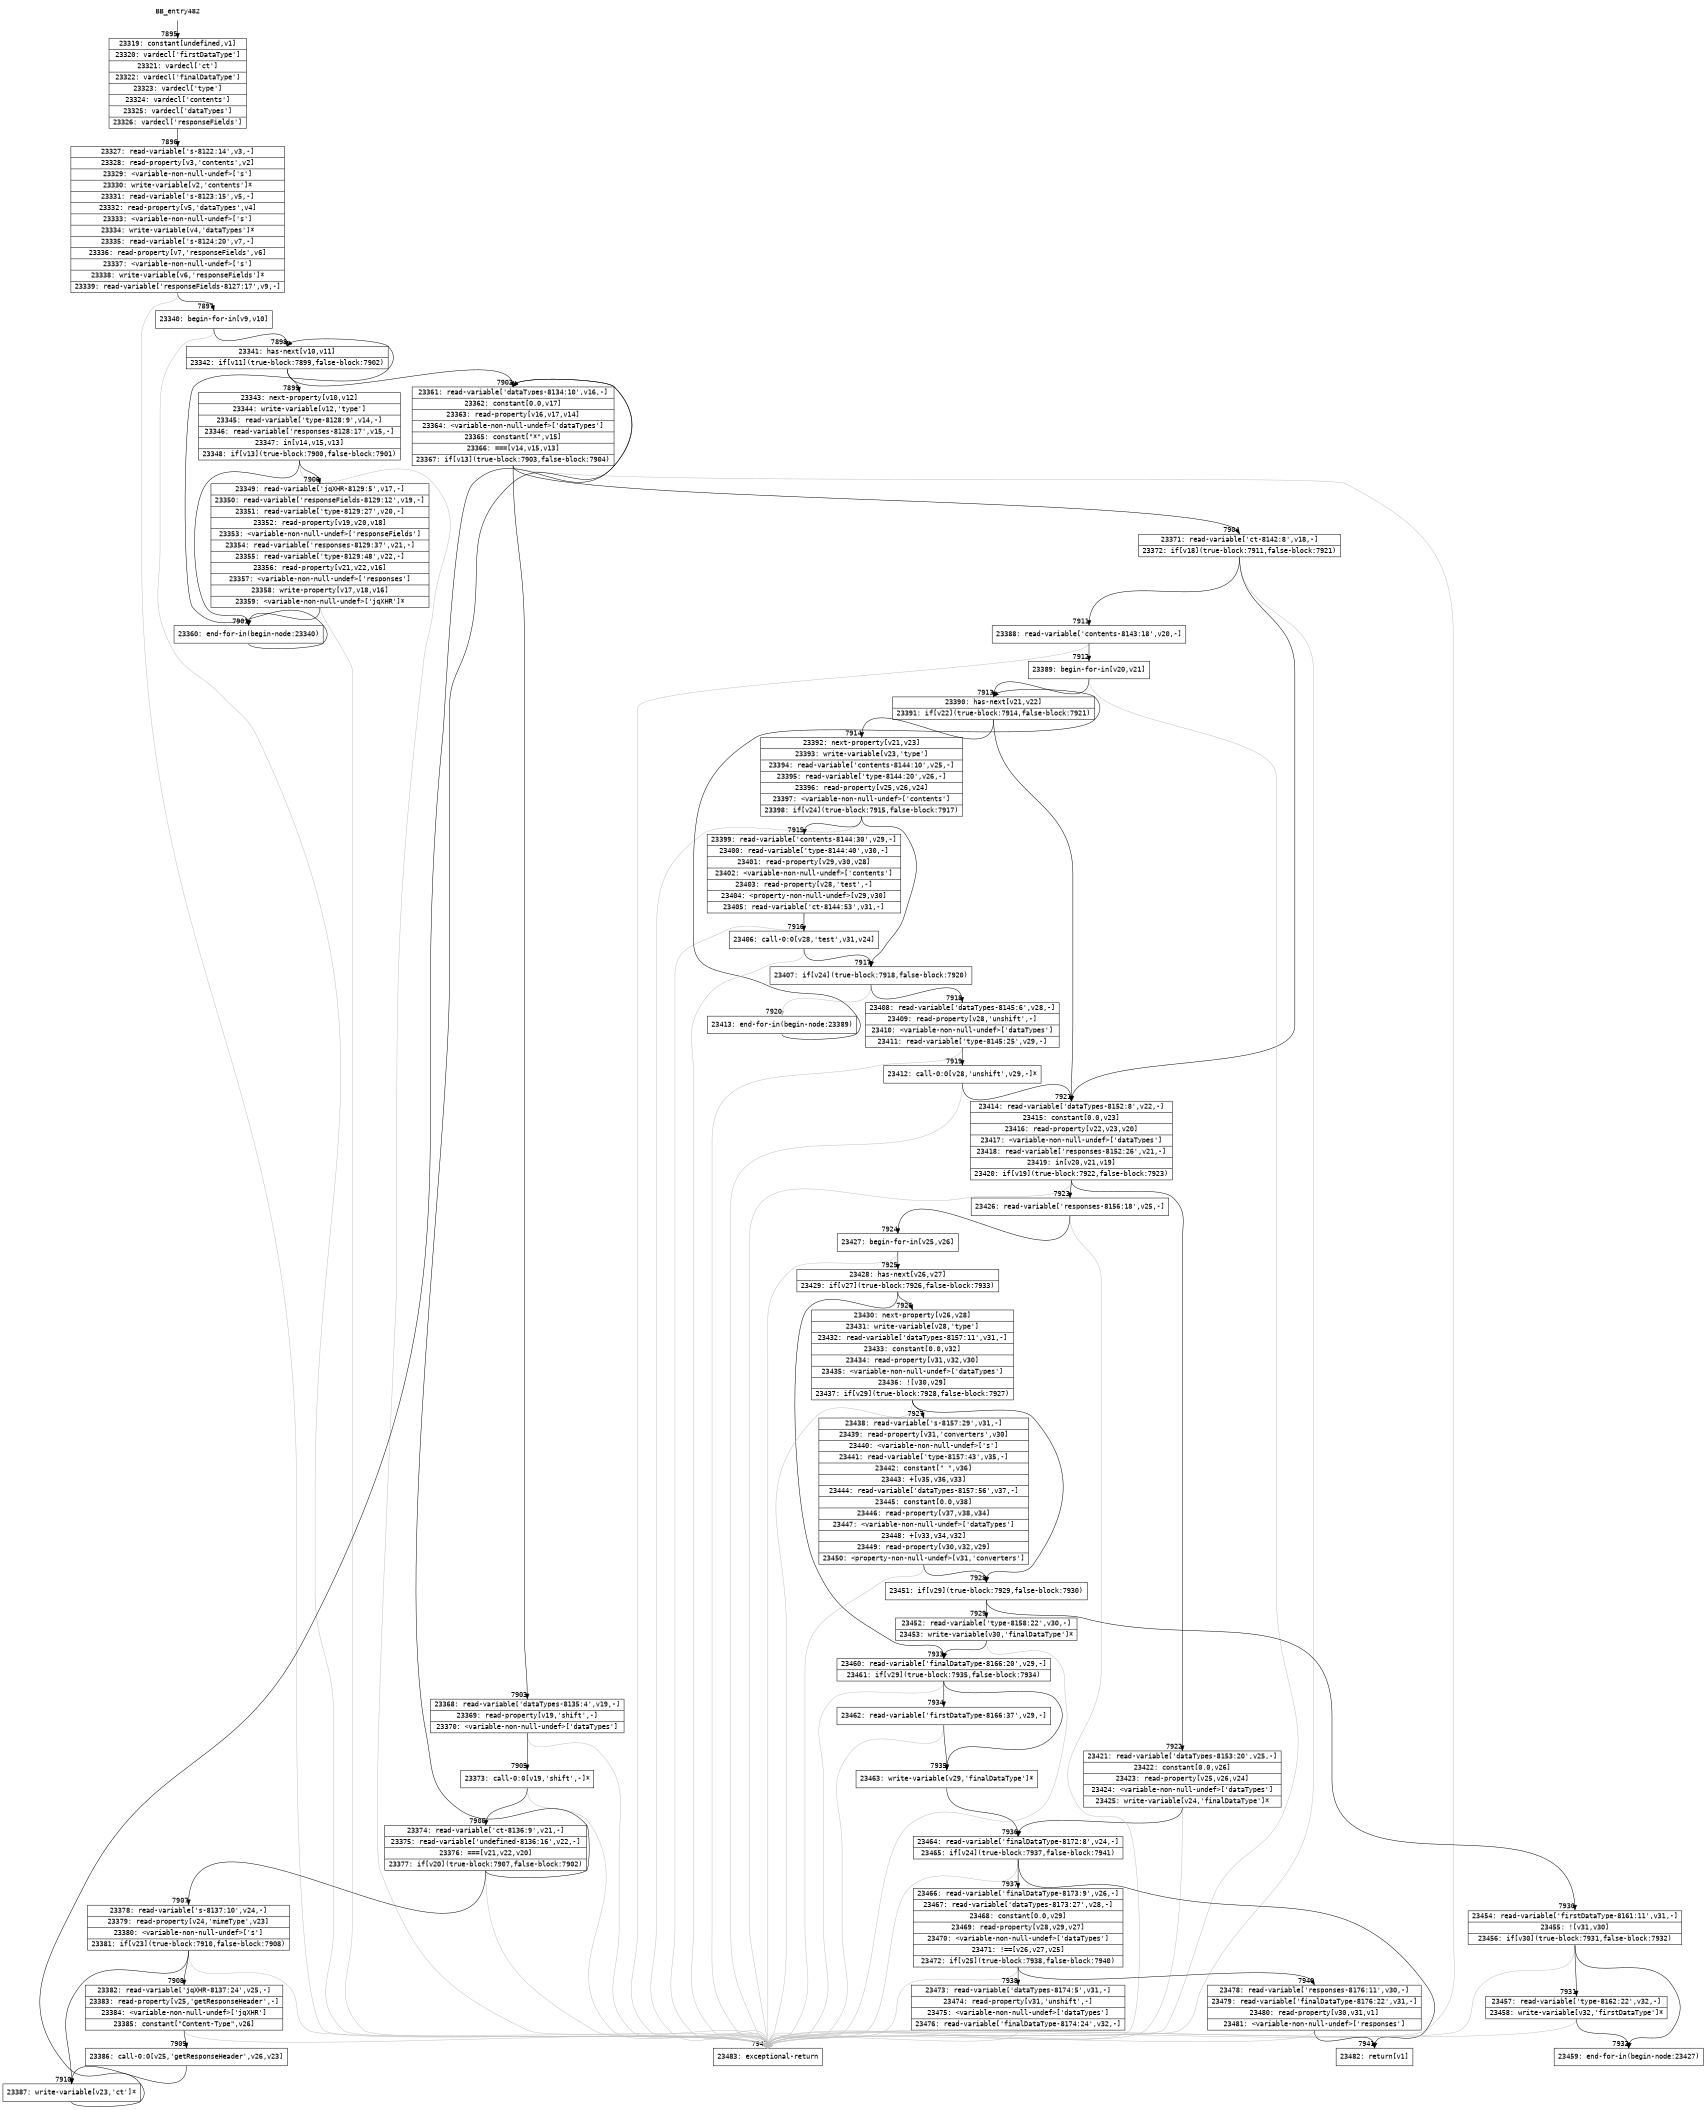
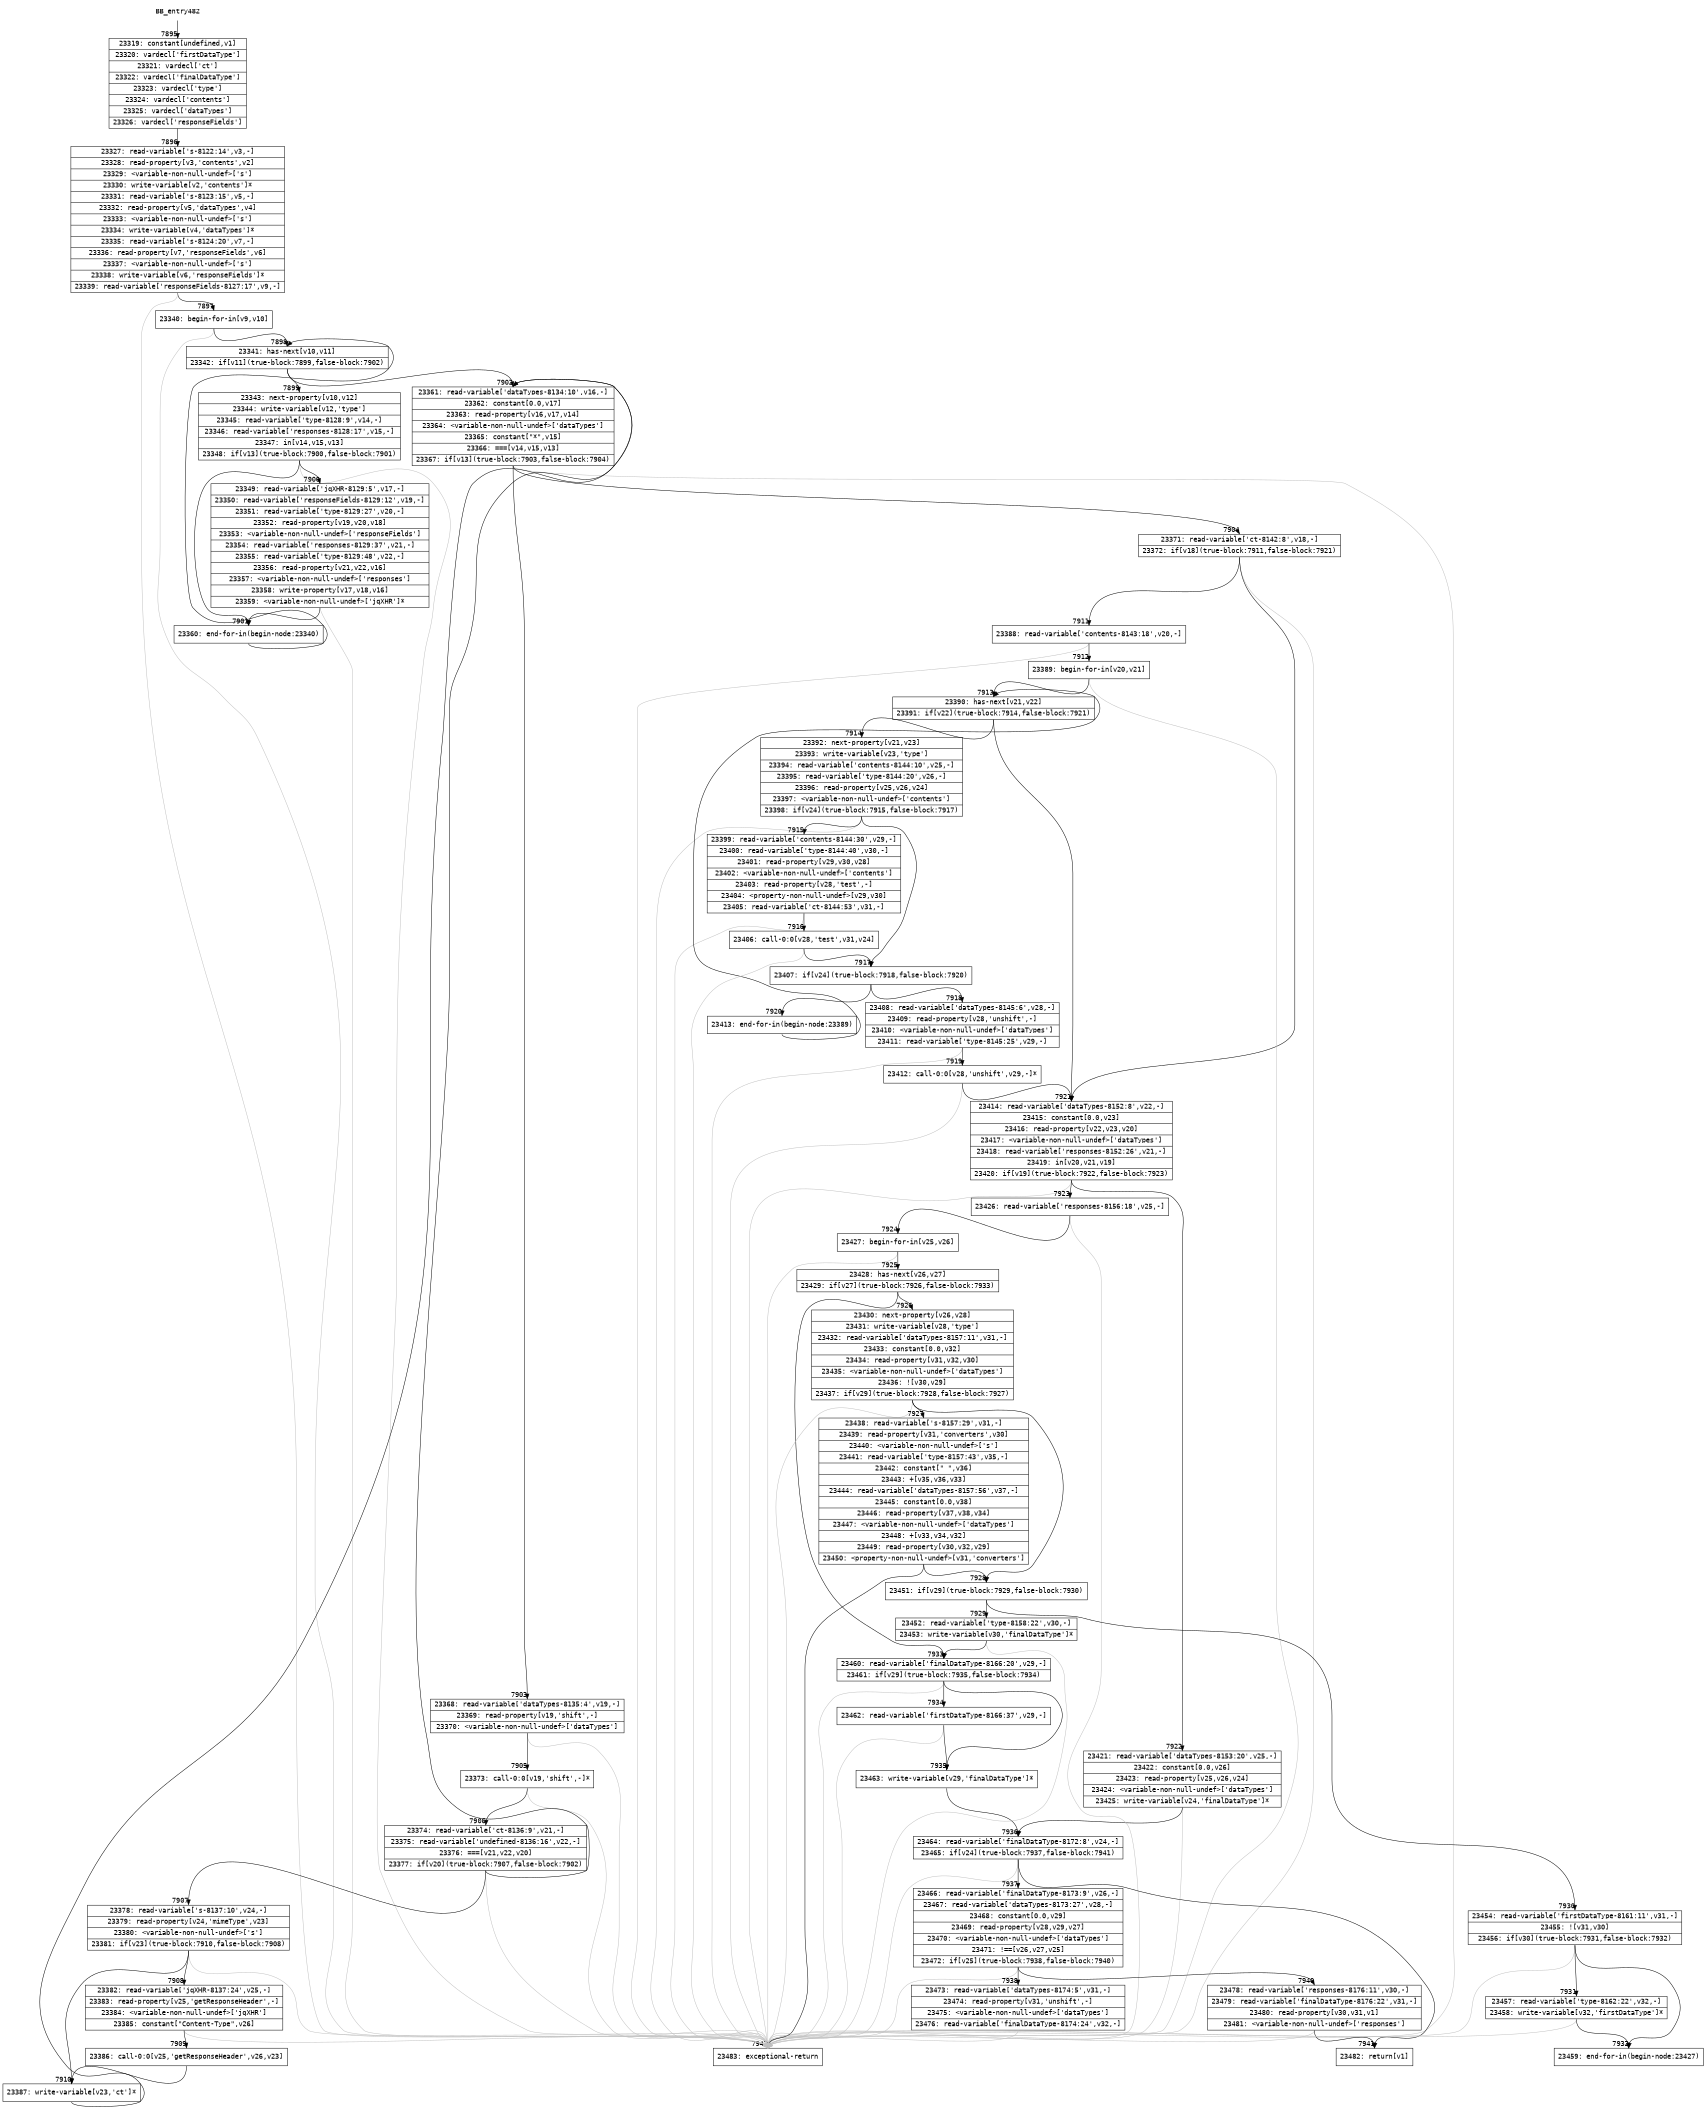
edge "23407: if[v24](true-block:7918,false-block:7920)" -> "23413: end-for-in(begin-node:23389)": color gray -> black
edge "23438: read-variable['s-8157:29',v31,-]" -> "23483: exceptional-return": color gray -> black
